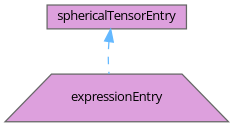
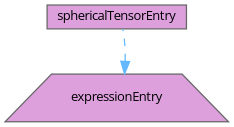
edge "expressionEntry" -> "sphericalTensorEntry": reversed
